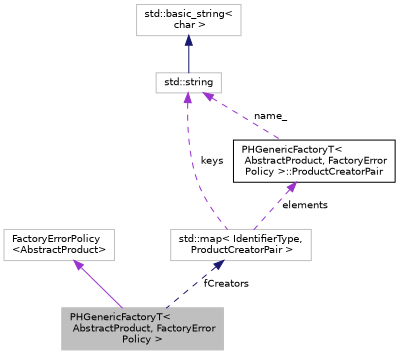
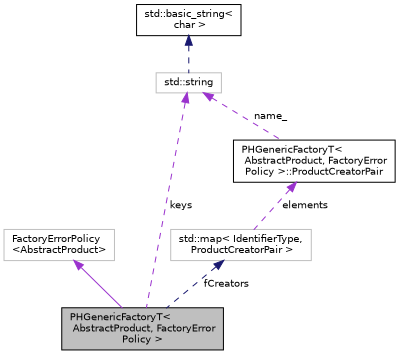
node "std::basic_string< char >": color grey75 -> black
edge "std::string" -> "std::basic_string< char >": style solid -> dashed
edge "std::map< IdentifierType, ProductCreatorPair >" -> "std::string": now "PHGenericFactoryT< AbstractProduct, FactoryError Policy >" -> "std::string"
node "PHGenericFactoryT< AbstractProduct, FactoryError Policy >": color grey75 -> black
